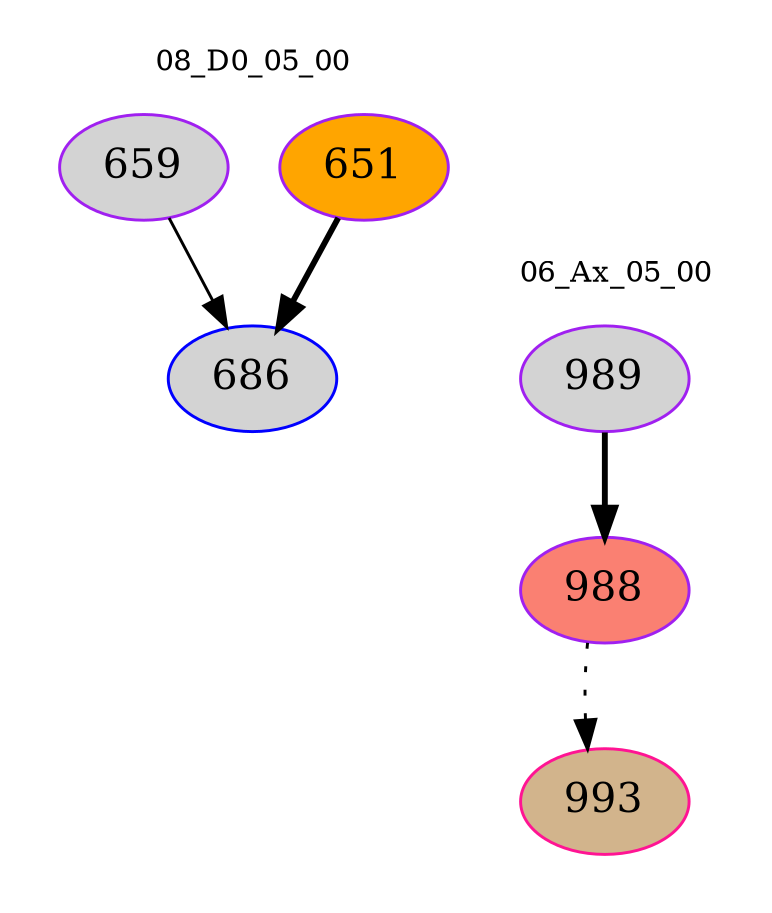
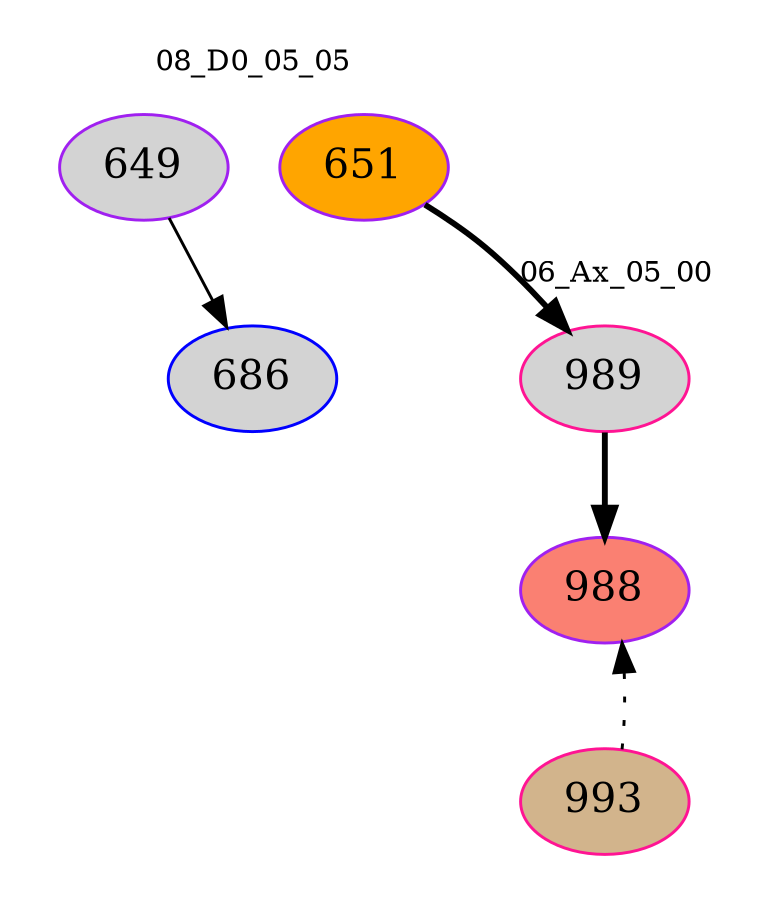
cluster "08_D0_05_00": label "08_D0_05_00" -> "08_D0_05_05"
node "659": label "659" -> "649"
edge "651" -> "686": now "651" -> "989"
node "989": color purple -> deeppink
edge "988" -> "993": reversed
